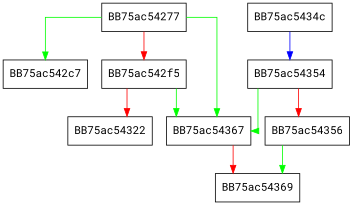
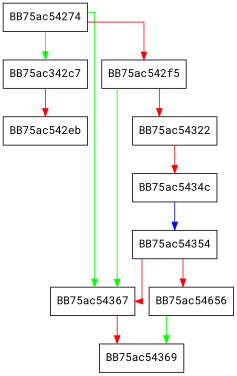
node "BB75ac54277": label "BB75ac54277" -> "BB75ac54274"
node "BB75ac542c7": label "BB75ac542c7" -> "BB75ac342c7"
edge "BB75ac54354" -> "BB75ac54367": color green -> red
node "BB75ac542eb": added
node "BB75ac54356": label "BB75ac54356" -> "BB75ac54656"
edge "BB75ac54322" -> "BB75ac5434c": added
